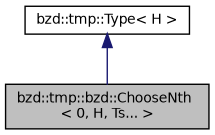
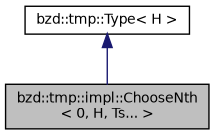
node "bzd::tmp::bzd::ChooseNth < 0, H, Ts... >": label "bzd::tmp::bzd::ChooseNth < 0, H, Ts... >" -> "bzd::tmp::impl::ChooseNth < 0, H, Ts... >"
